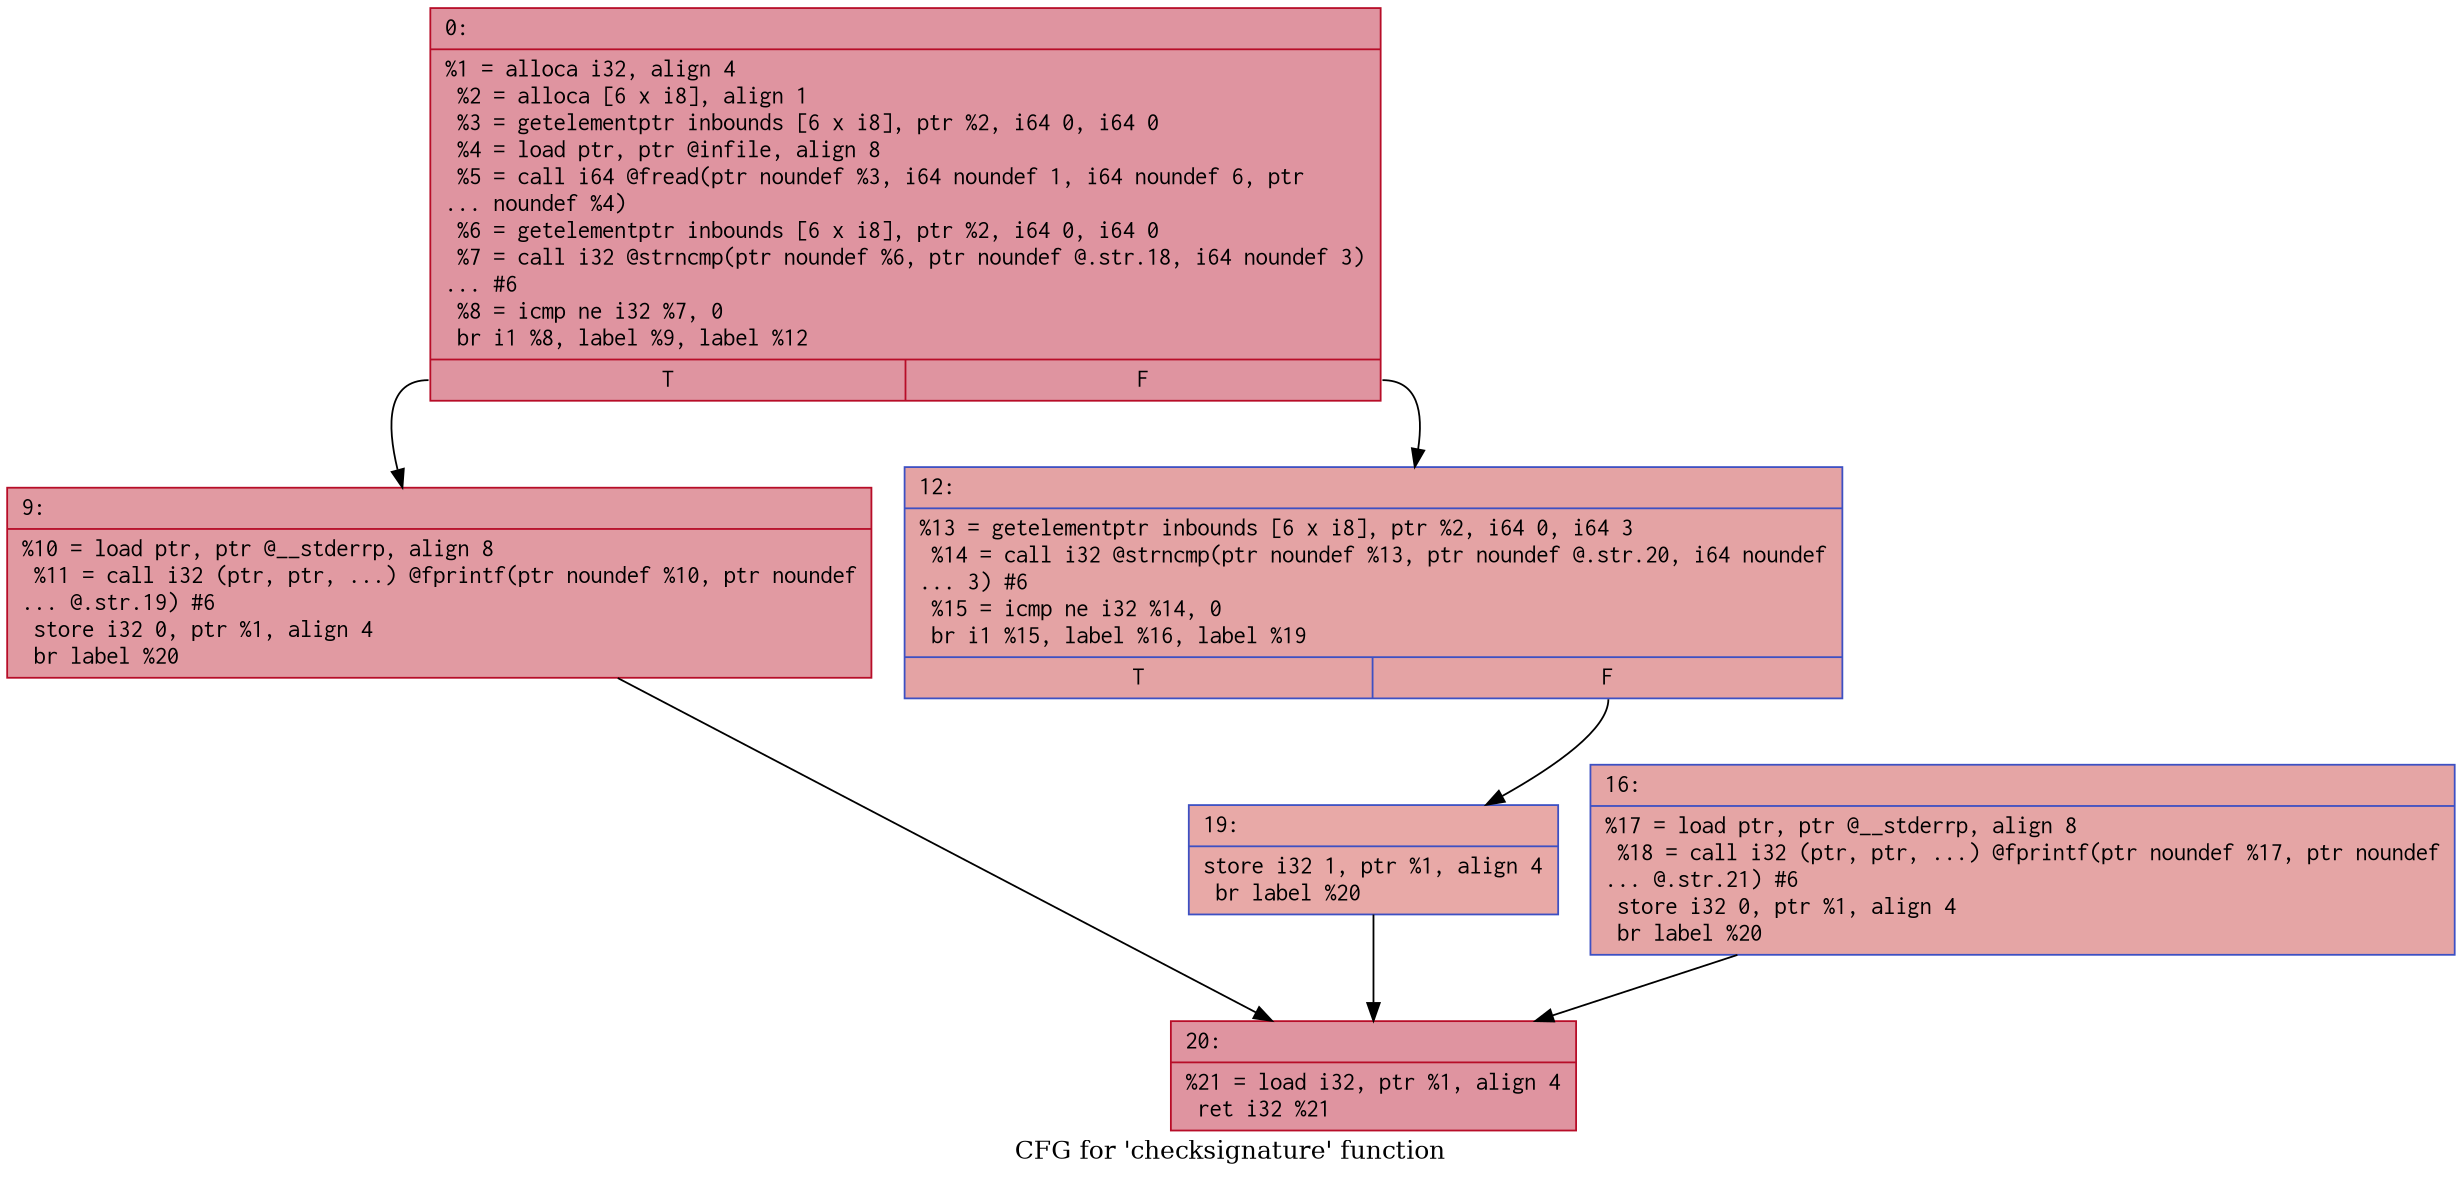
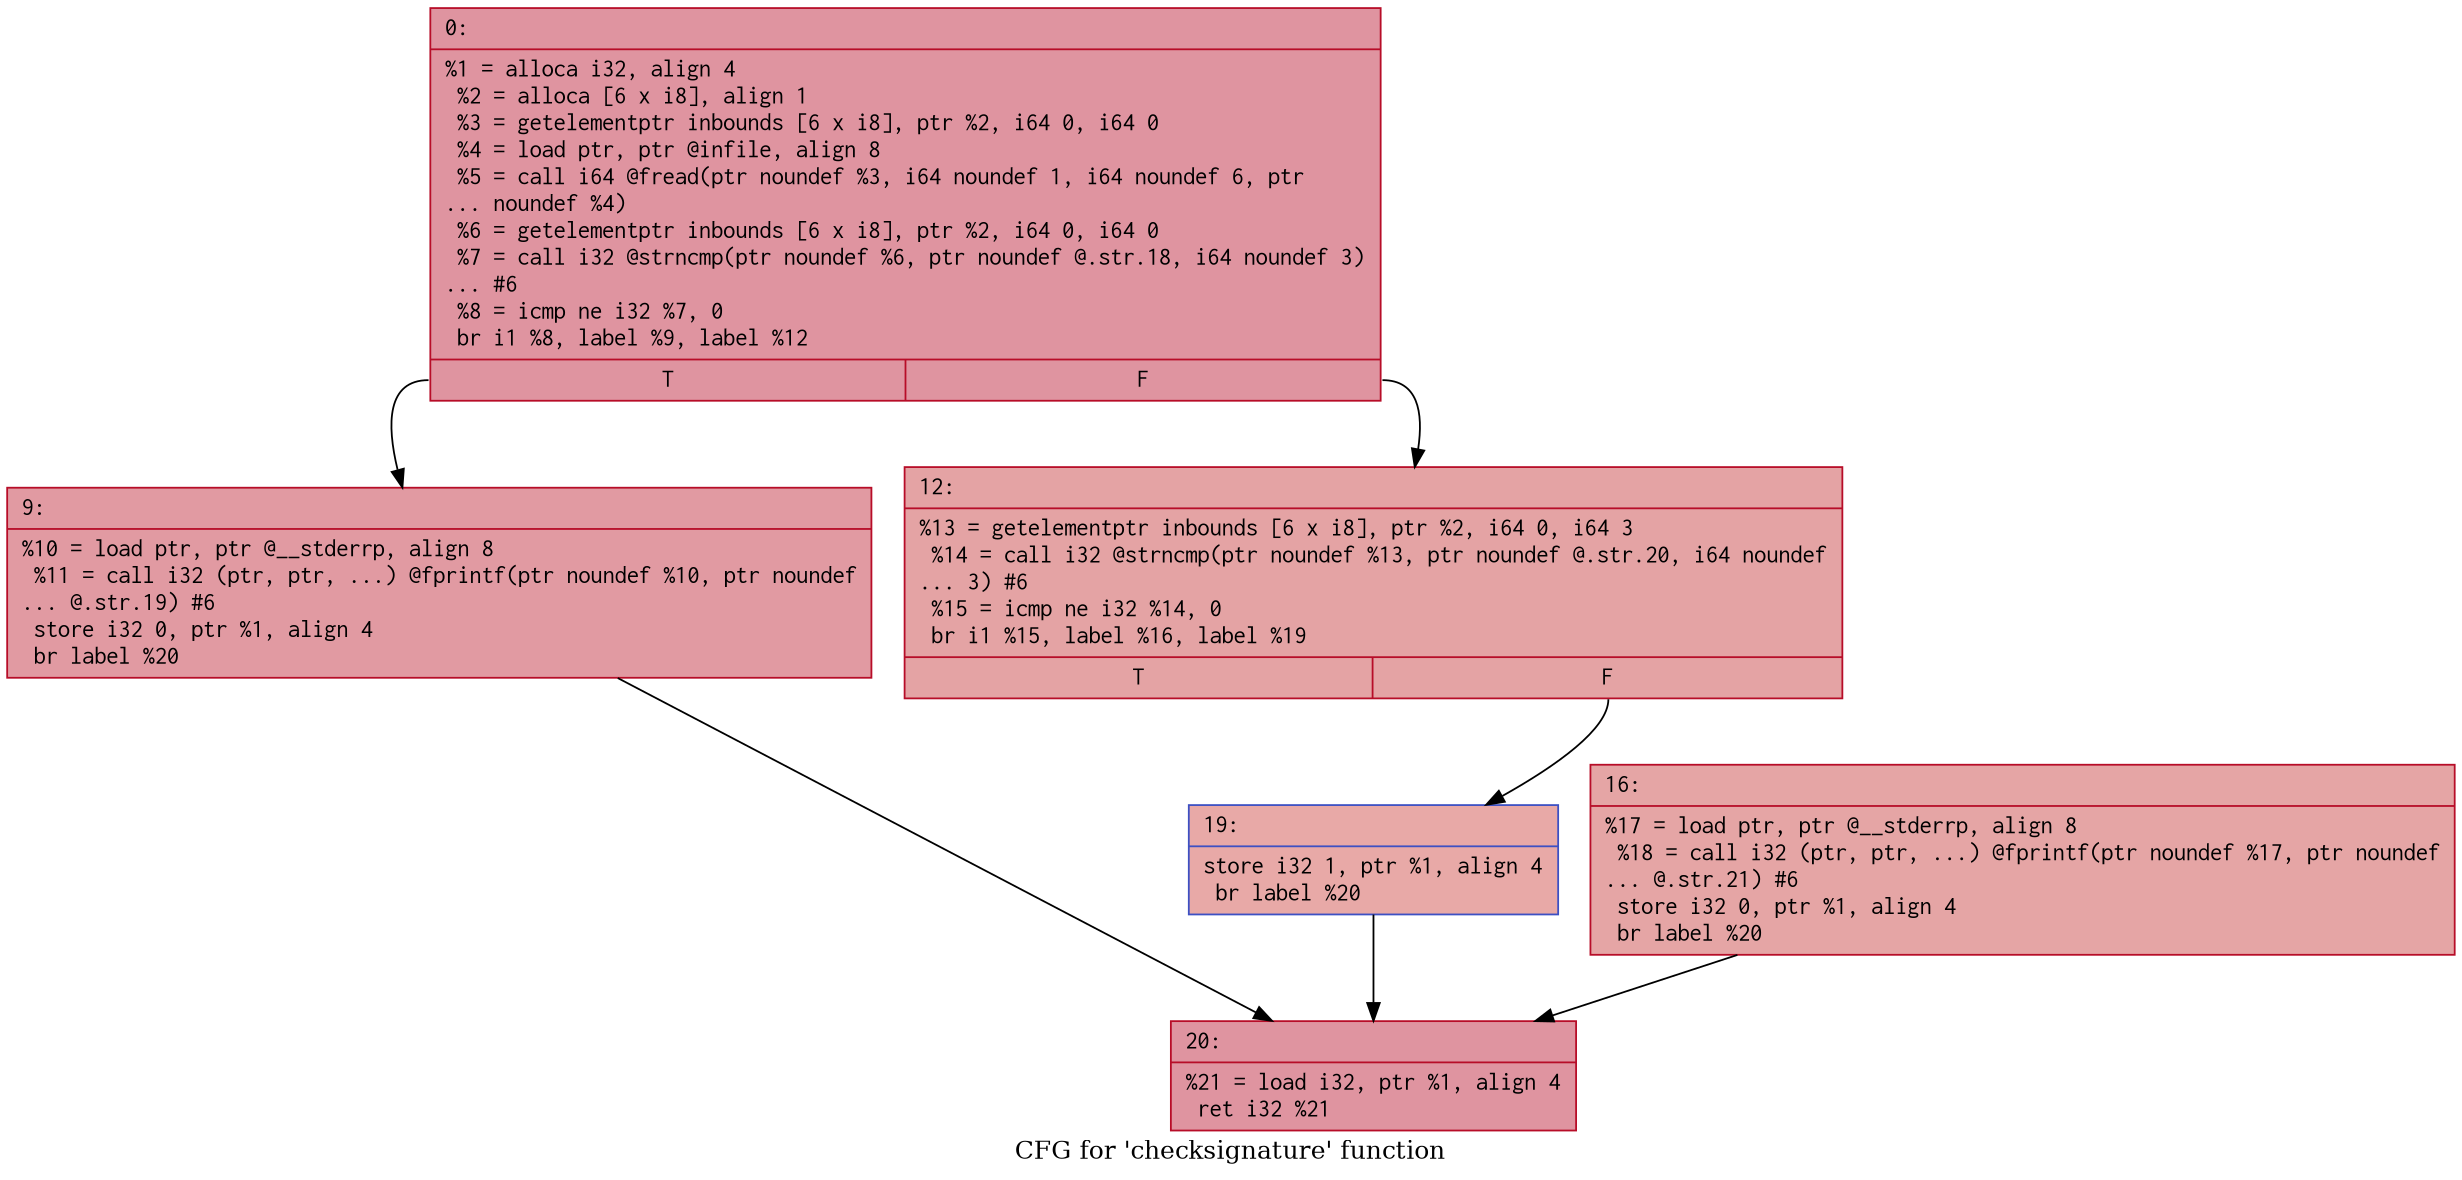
node "12:": color #3d50c3ff -> #b70d28ff
node "16:": color #3d50c3ff -> #b70d28ff
